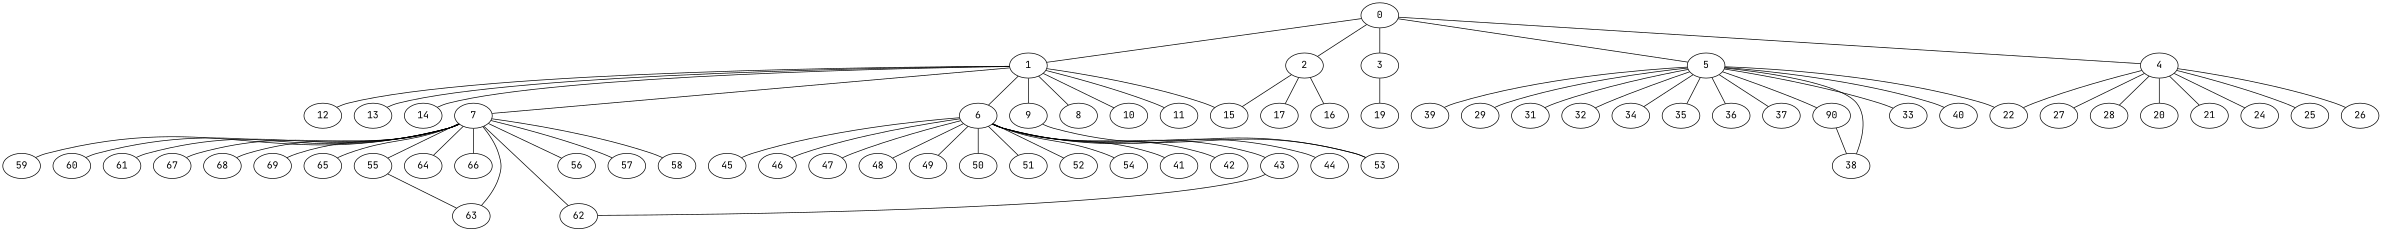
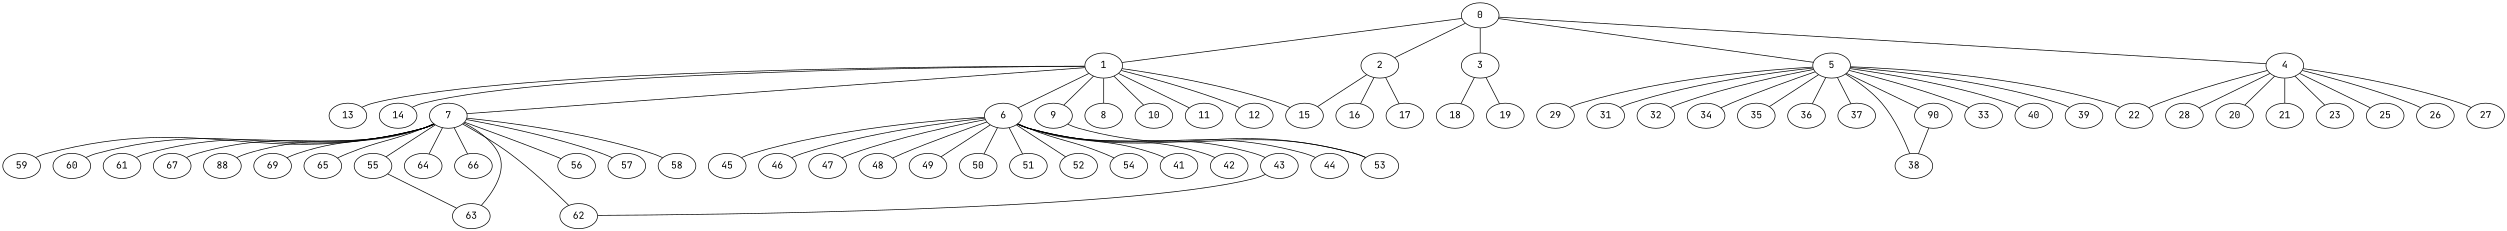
node "18": added
node "24": label "24" -> "23"
node "68": label "68" -> "88"
